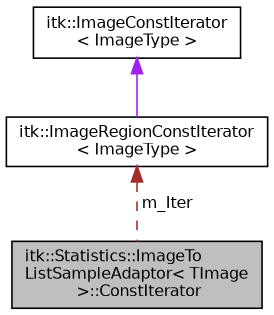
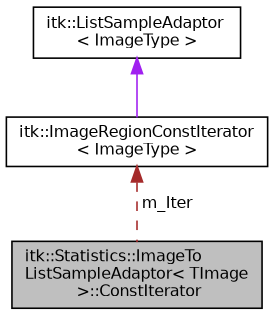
node "itk::ImageConstIterator < ImageType >": label "itk::ImageConstIterator < ImageType >" -> "itk::ListSampleAdaptor < ImageType >"
